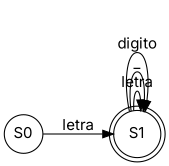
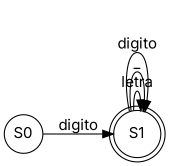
edge "S0" -> "S1": label "letra" -> "digito"
